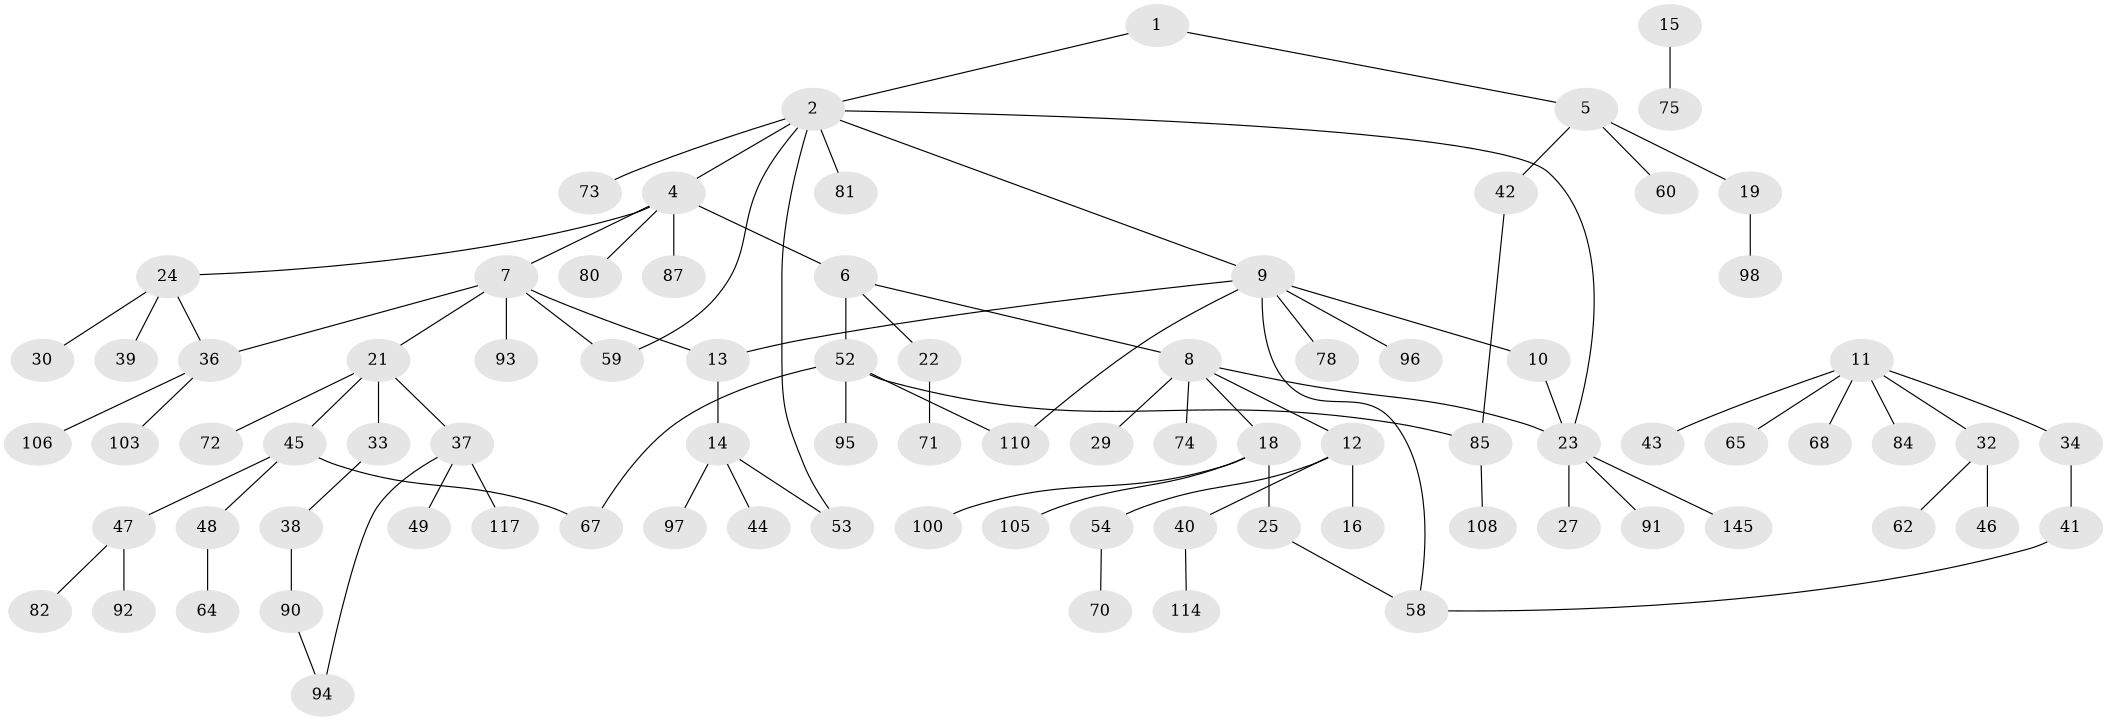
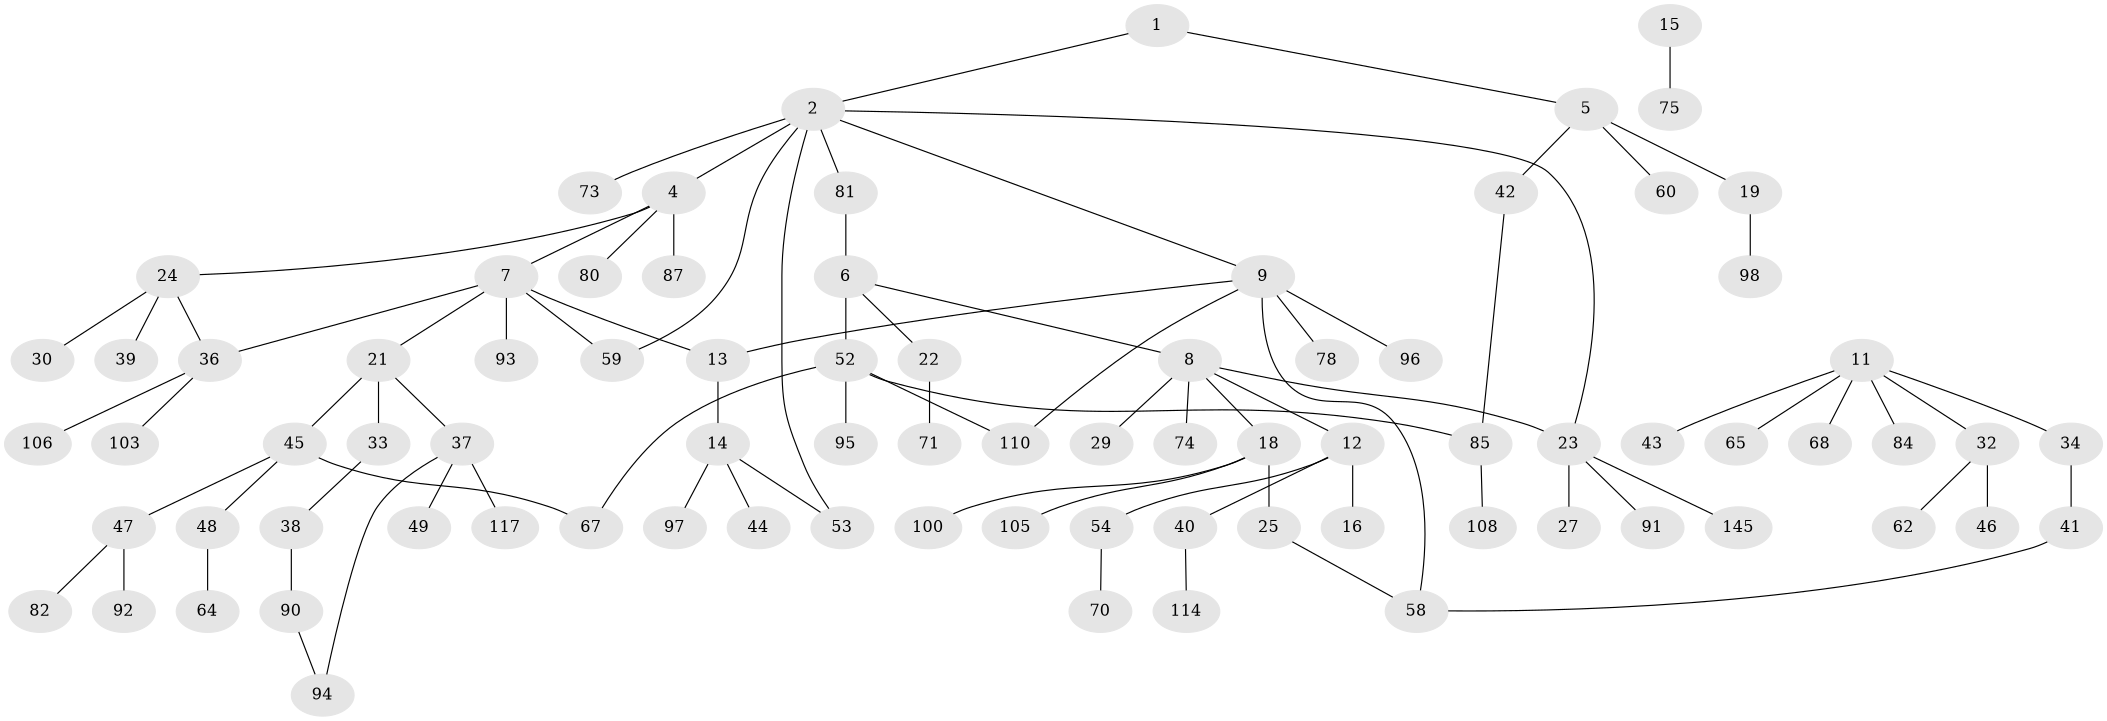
edge "4" -- "6": now "81" -- "6"
node "10": removed
node "72": removed
